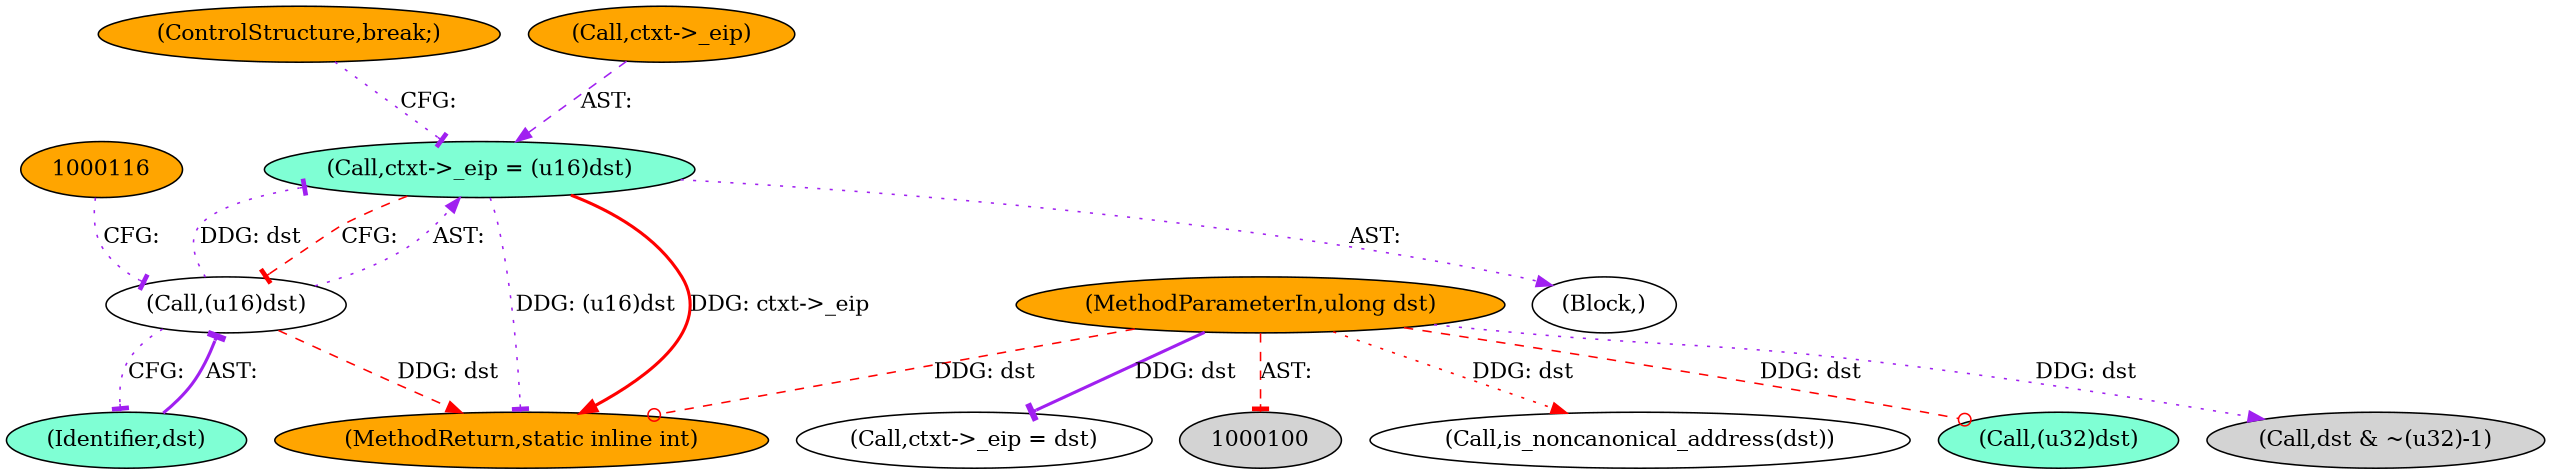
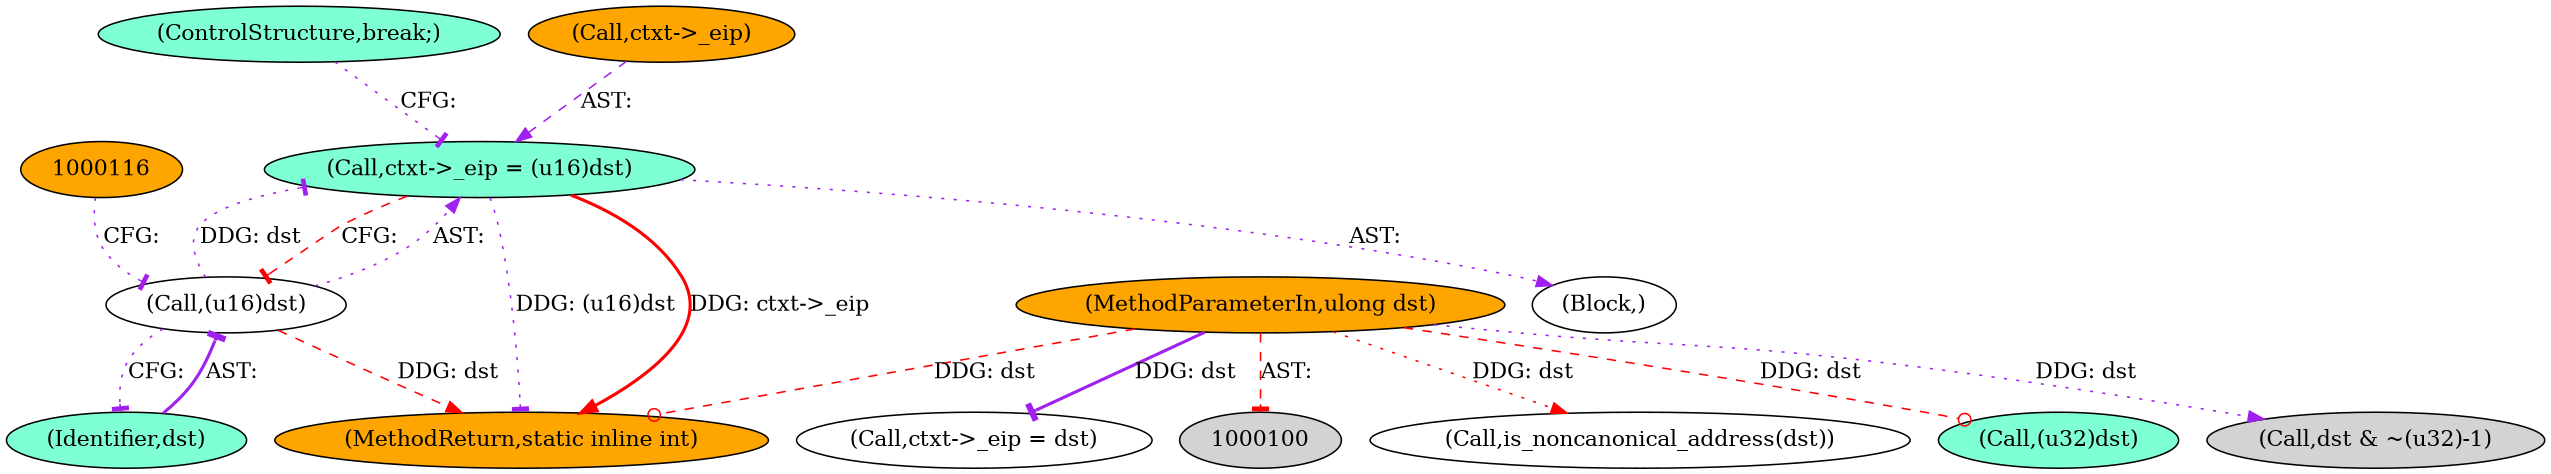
node "(ControlStructure,break;)": fillcolor orange -> aquamarine
